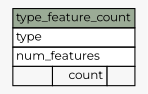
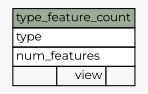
node "type_feature_count": text "count" -> "view"
